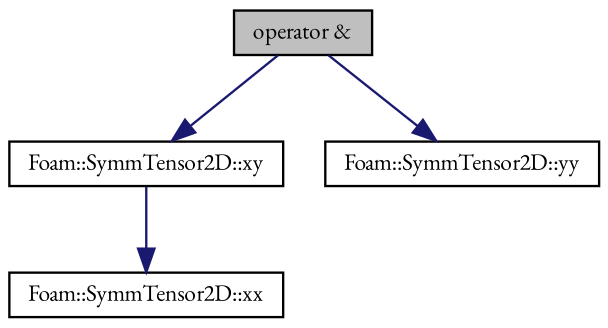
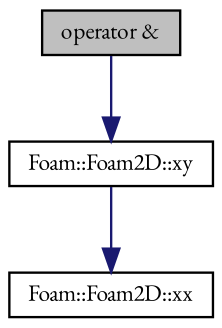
node "Foam::SymmTensor2D::xy": label "Foam::SymmTensor2D::xy" -> "Foam::Foam2D::xy"
node "Foam::SymmTensor2D::yy": removed
node "Foam::SymmTensor2D::xx": label "Foam::SymmTensor2D::xx" -> "Foam::Foam2D::xx"
